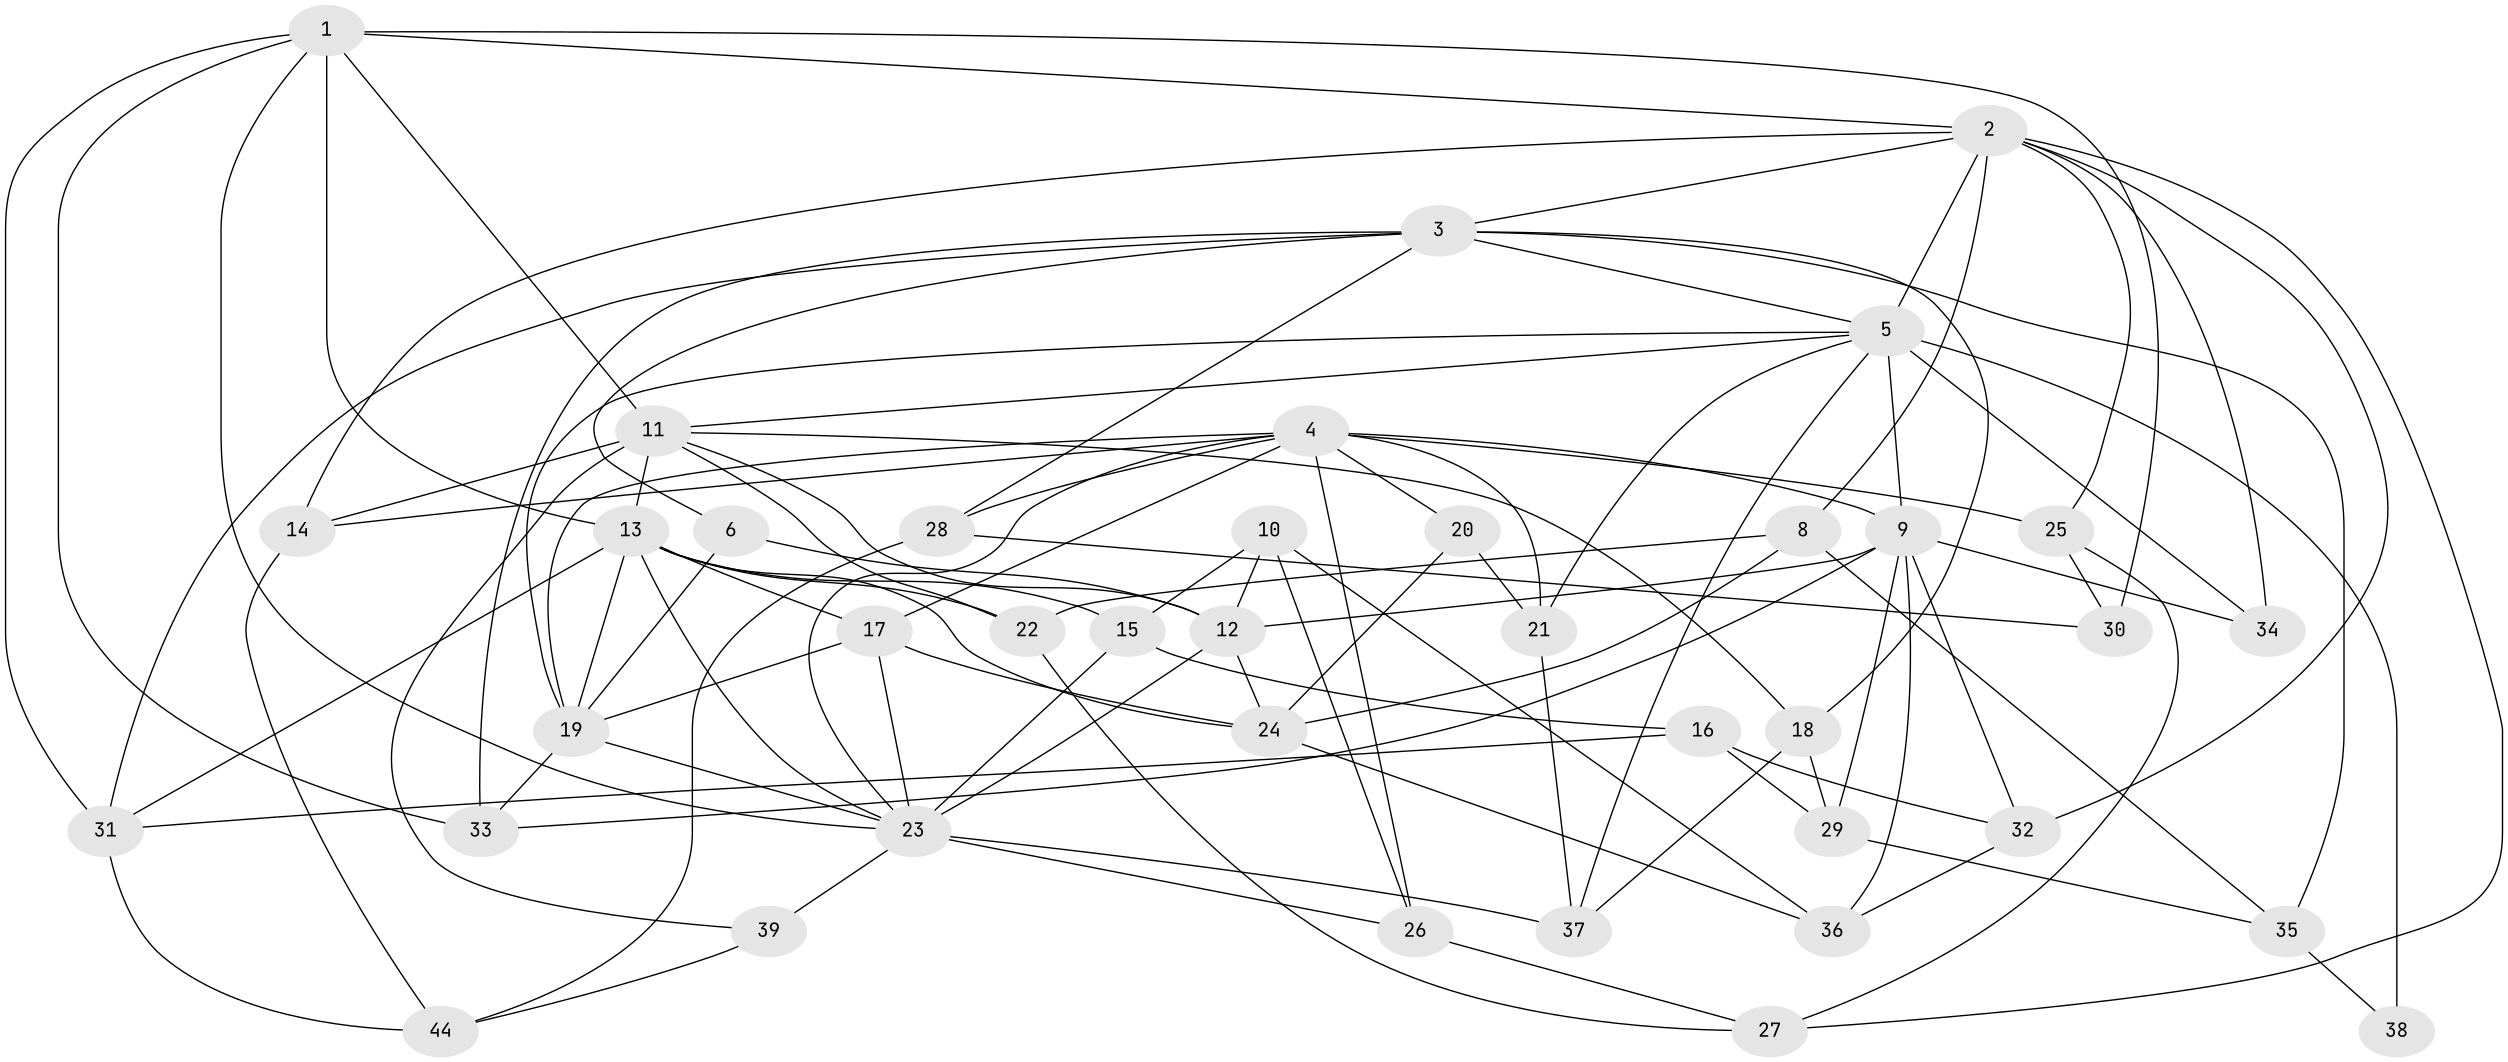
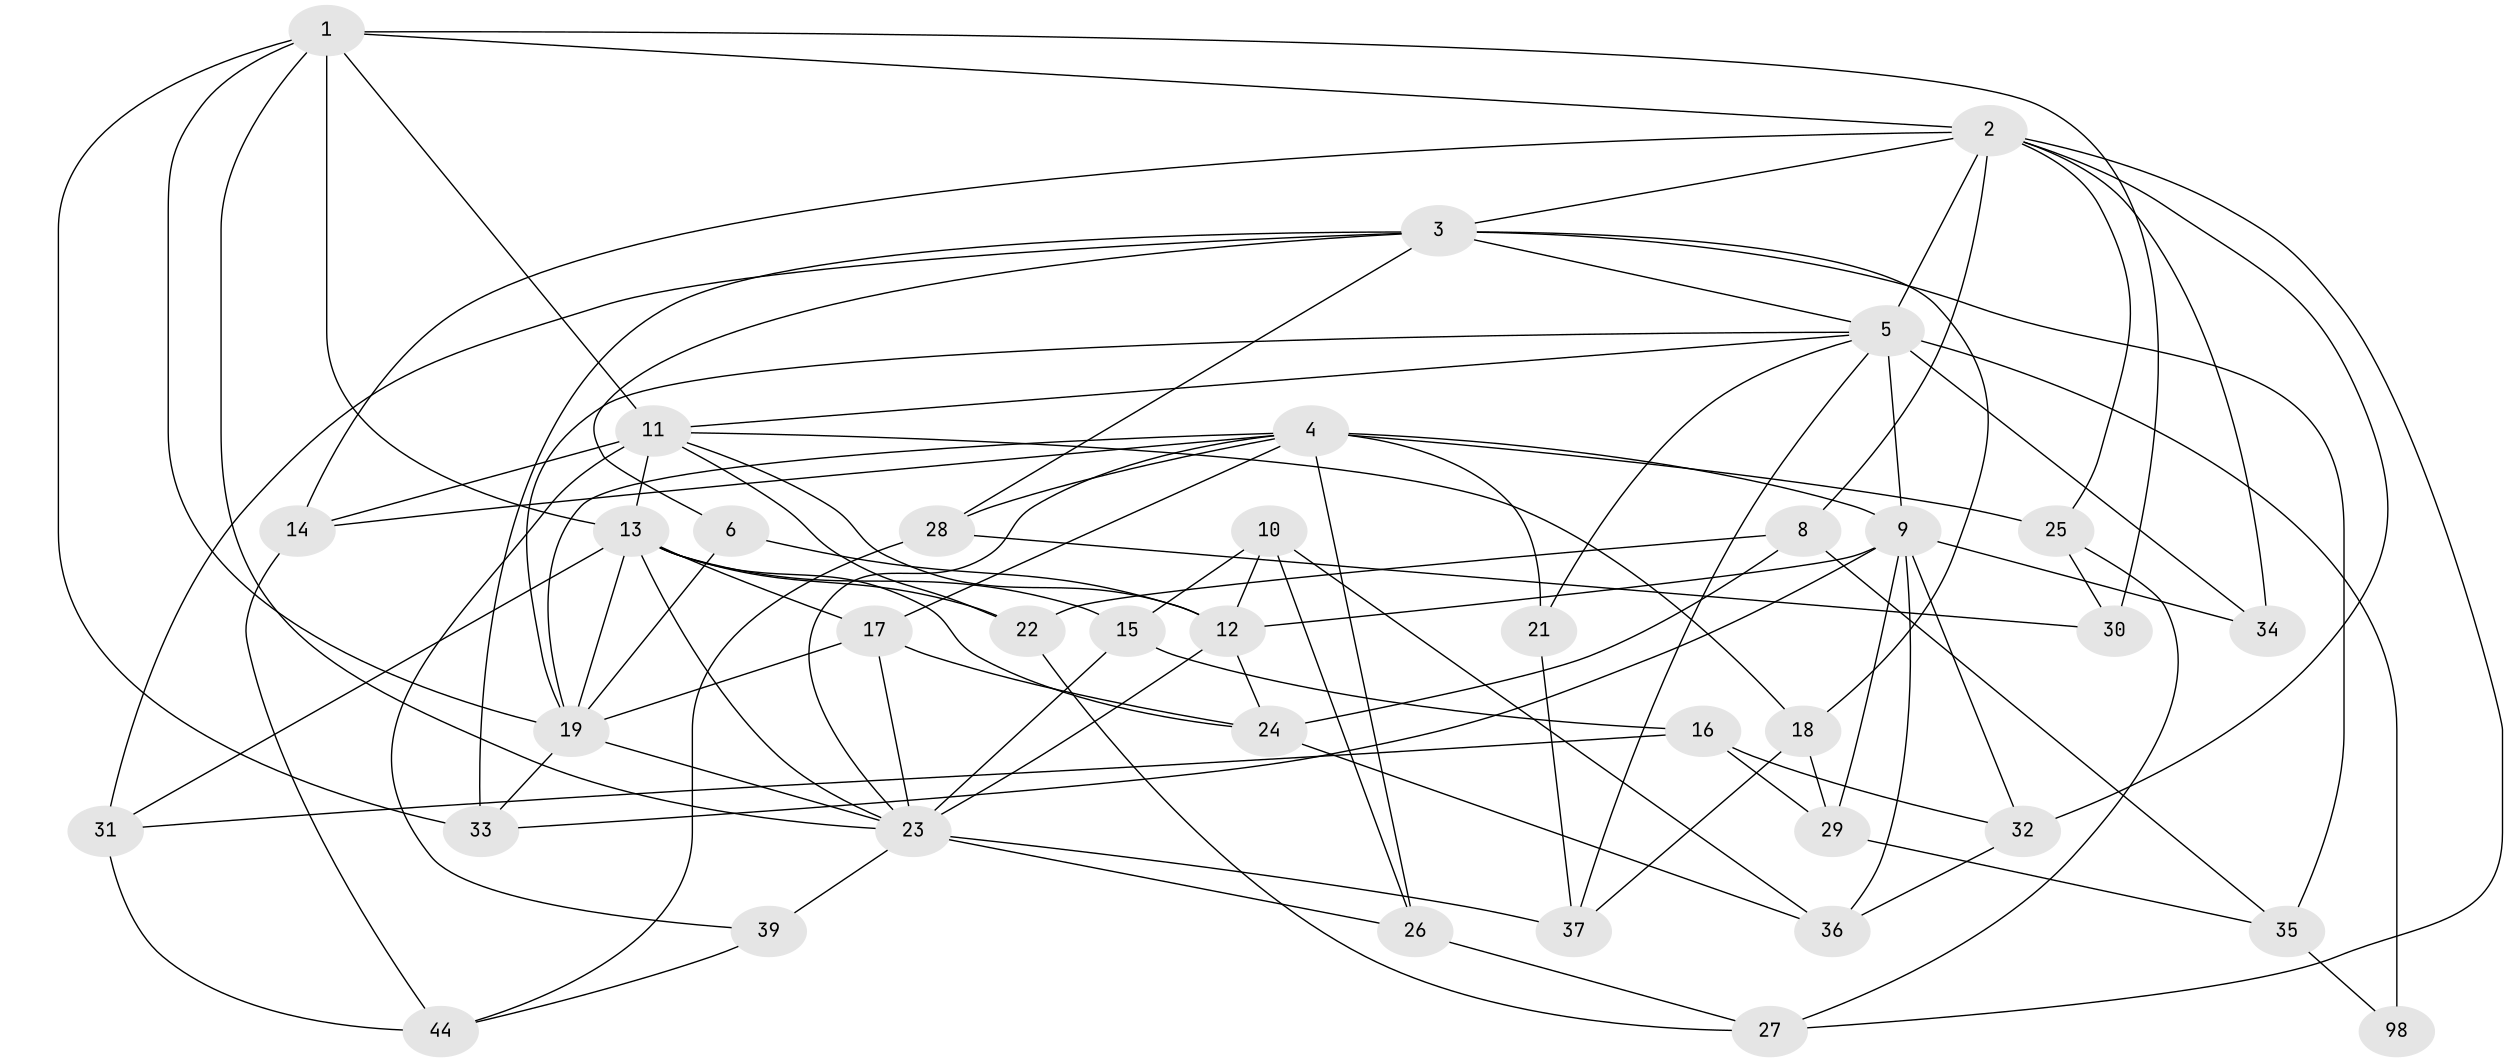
edge "1" -- "31": now "1" -- "19"
node "20": removed
node "38": label "38" -> "98"
